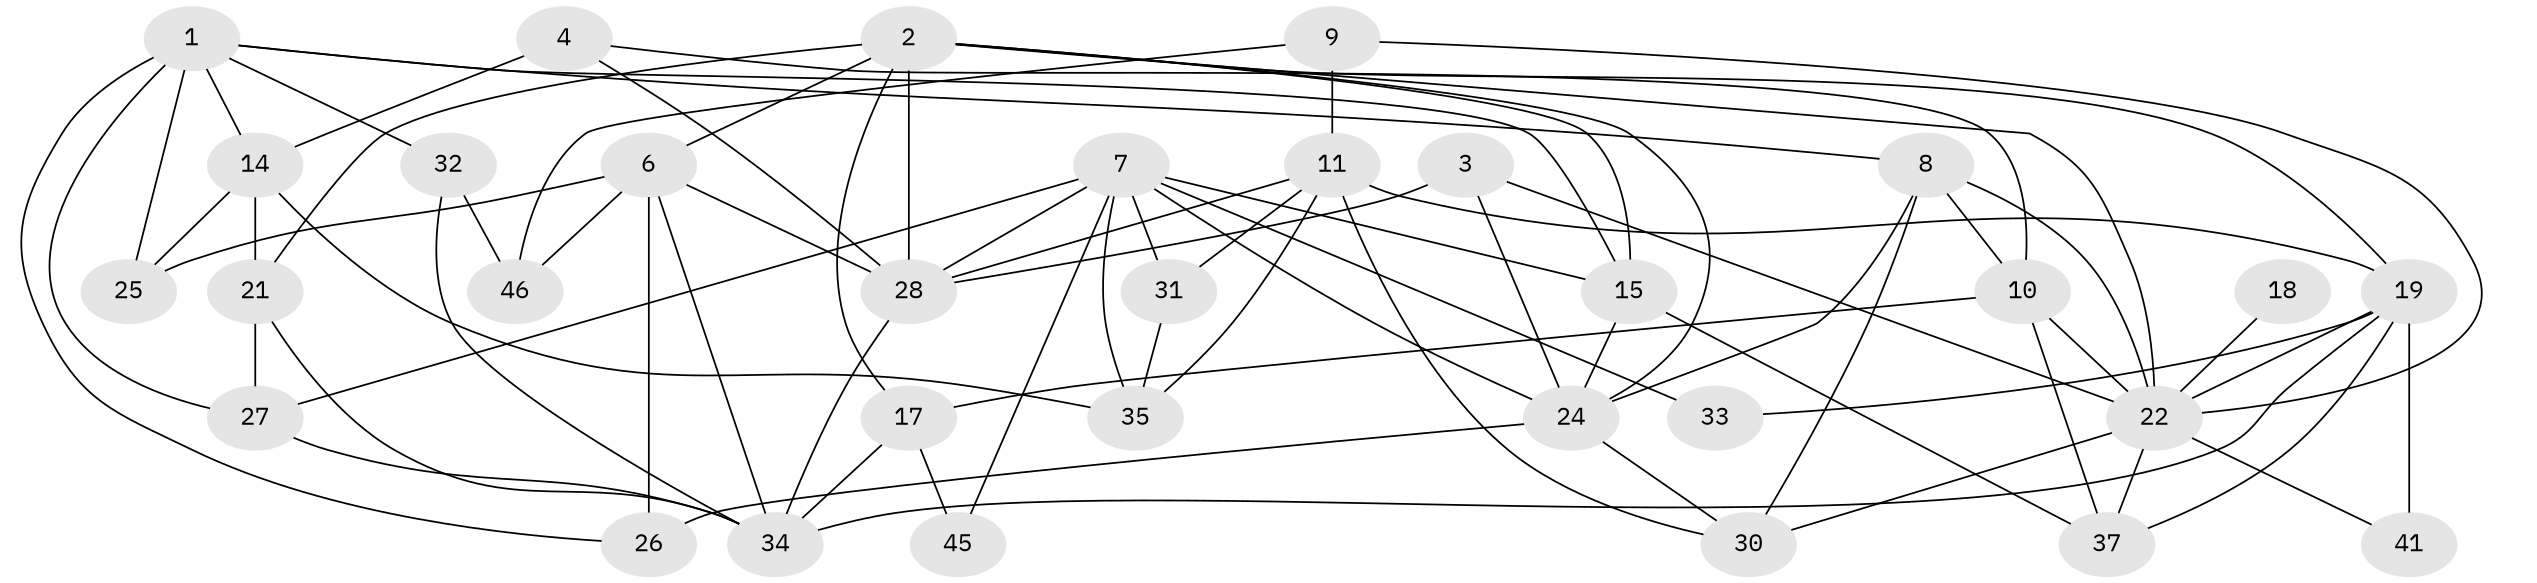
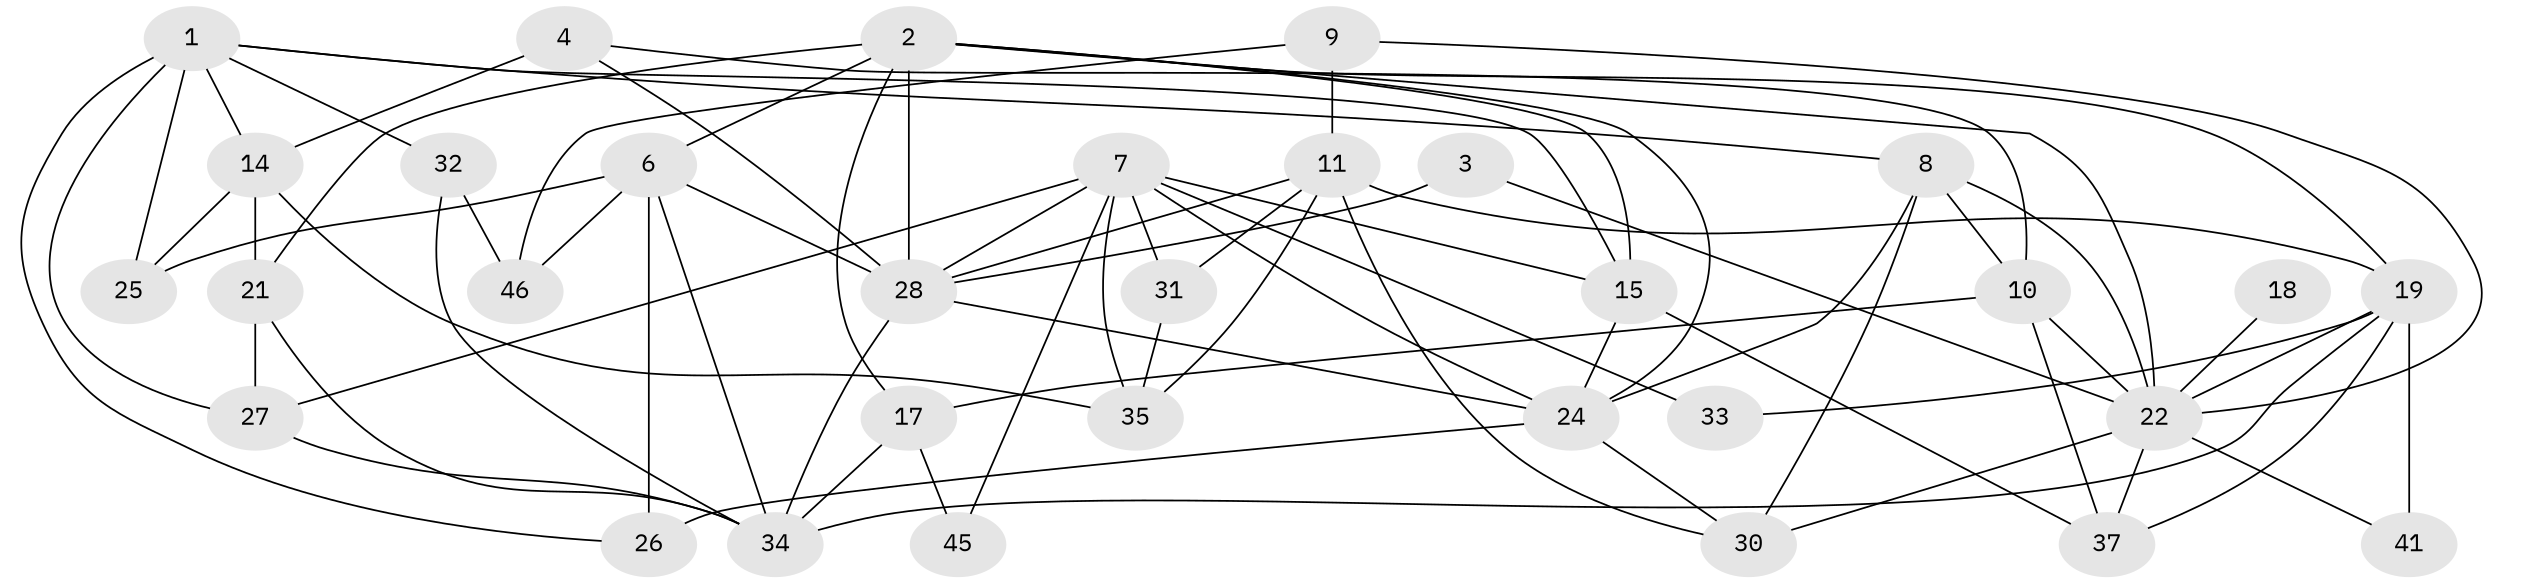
edge "3" -- "24": now "28" -- "24"
